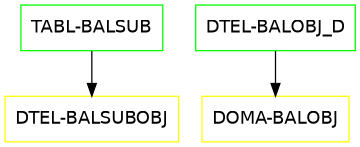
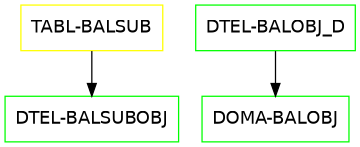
node "TABL-BALSUB": color green -> yellow
node "DTEL-BALSUBOBJ": color yellow -> green
node "DOMA-BALOBJ": color yellow -> green
